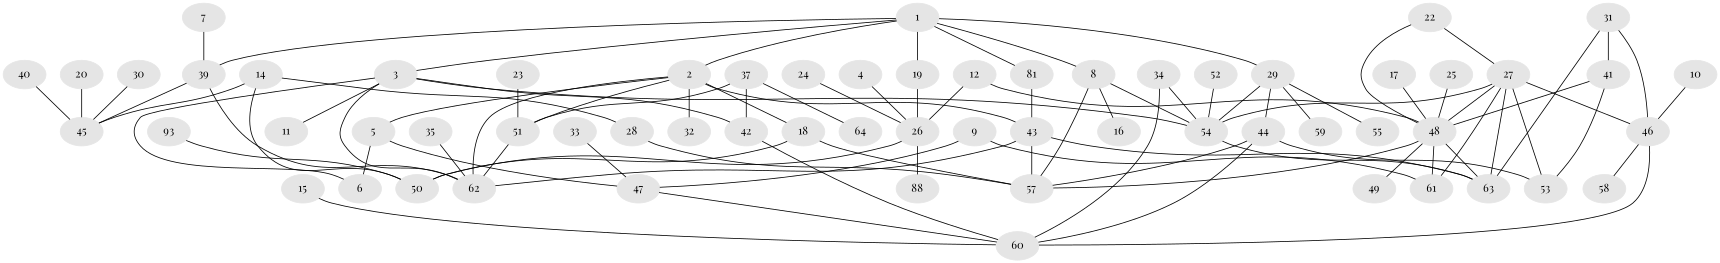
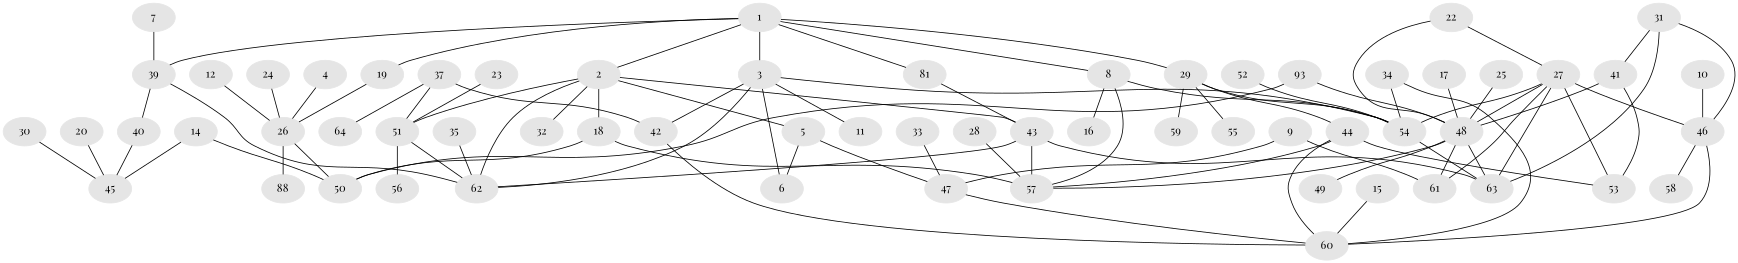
edge "14" -- "28": removed
edge "39" -- "45": now "39" -- "40"
edge "12" -- "48": now "93" -- "48"
node "56": added
